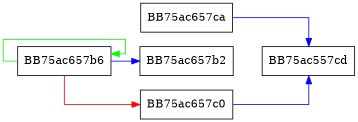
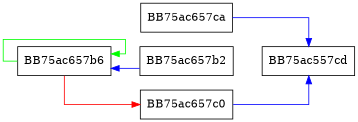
edge "BB75ac657b6" -> "BB75ac657b2": reversed
